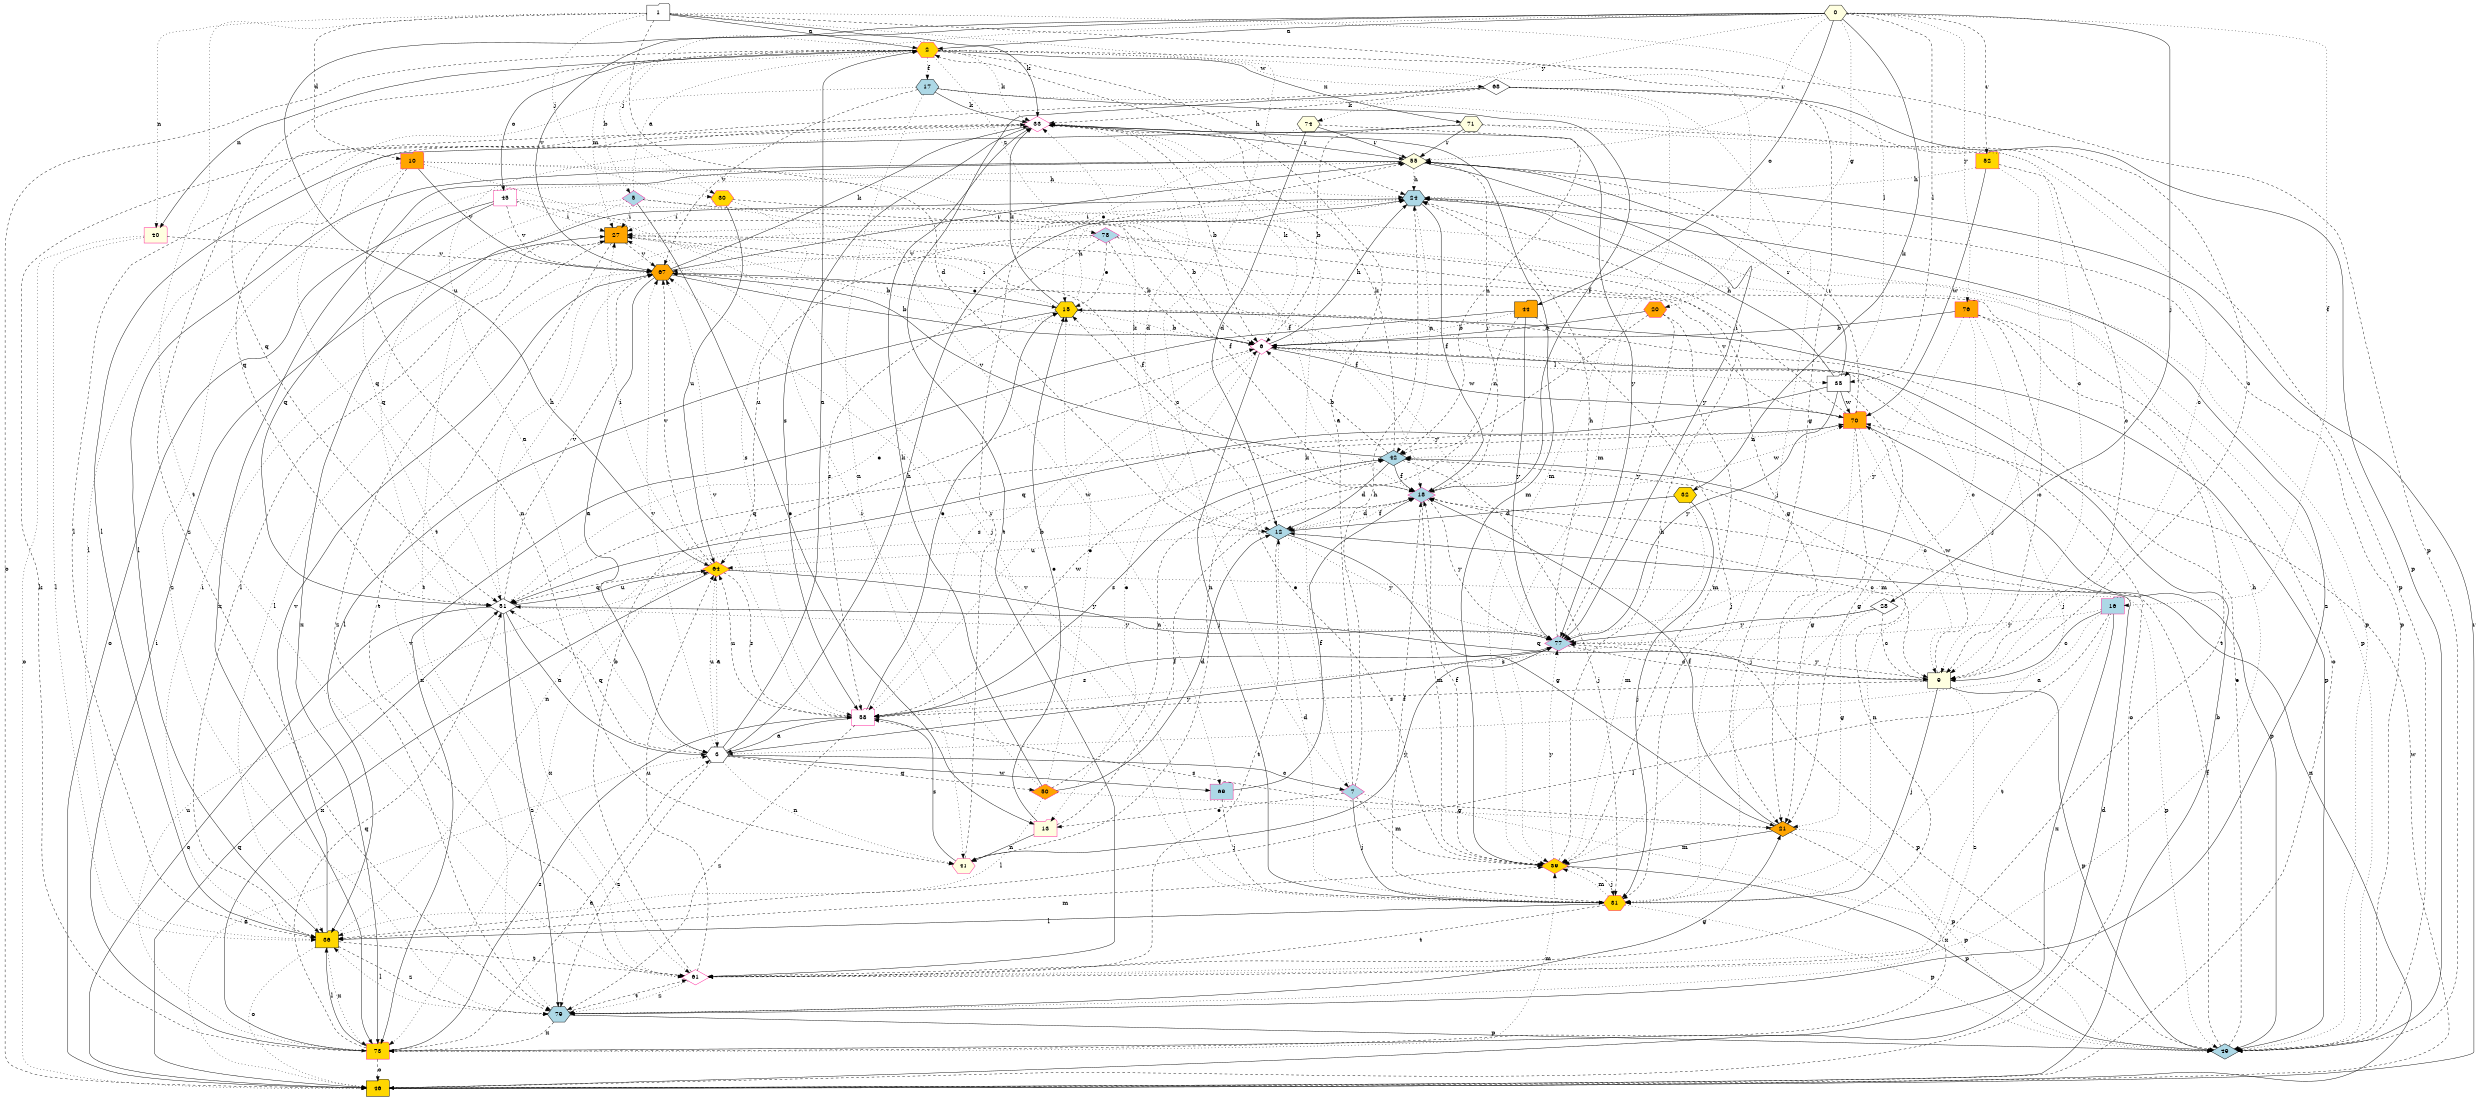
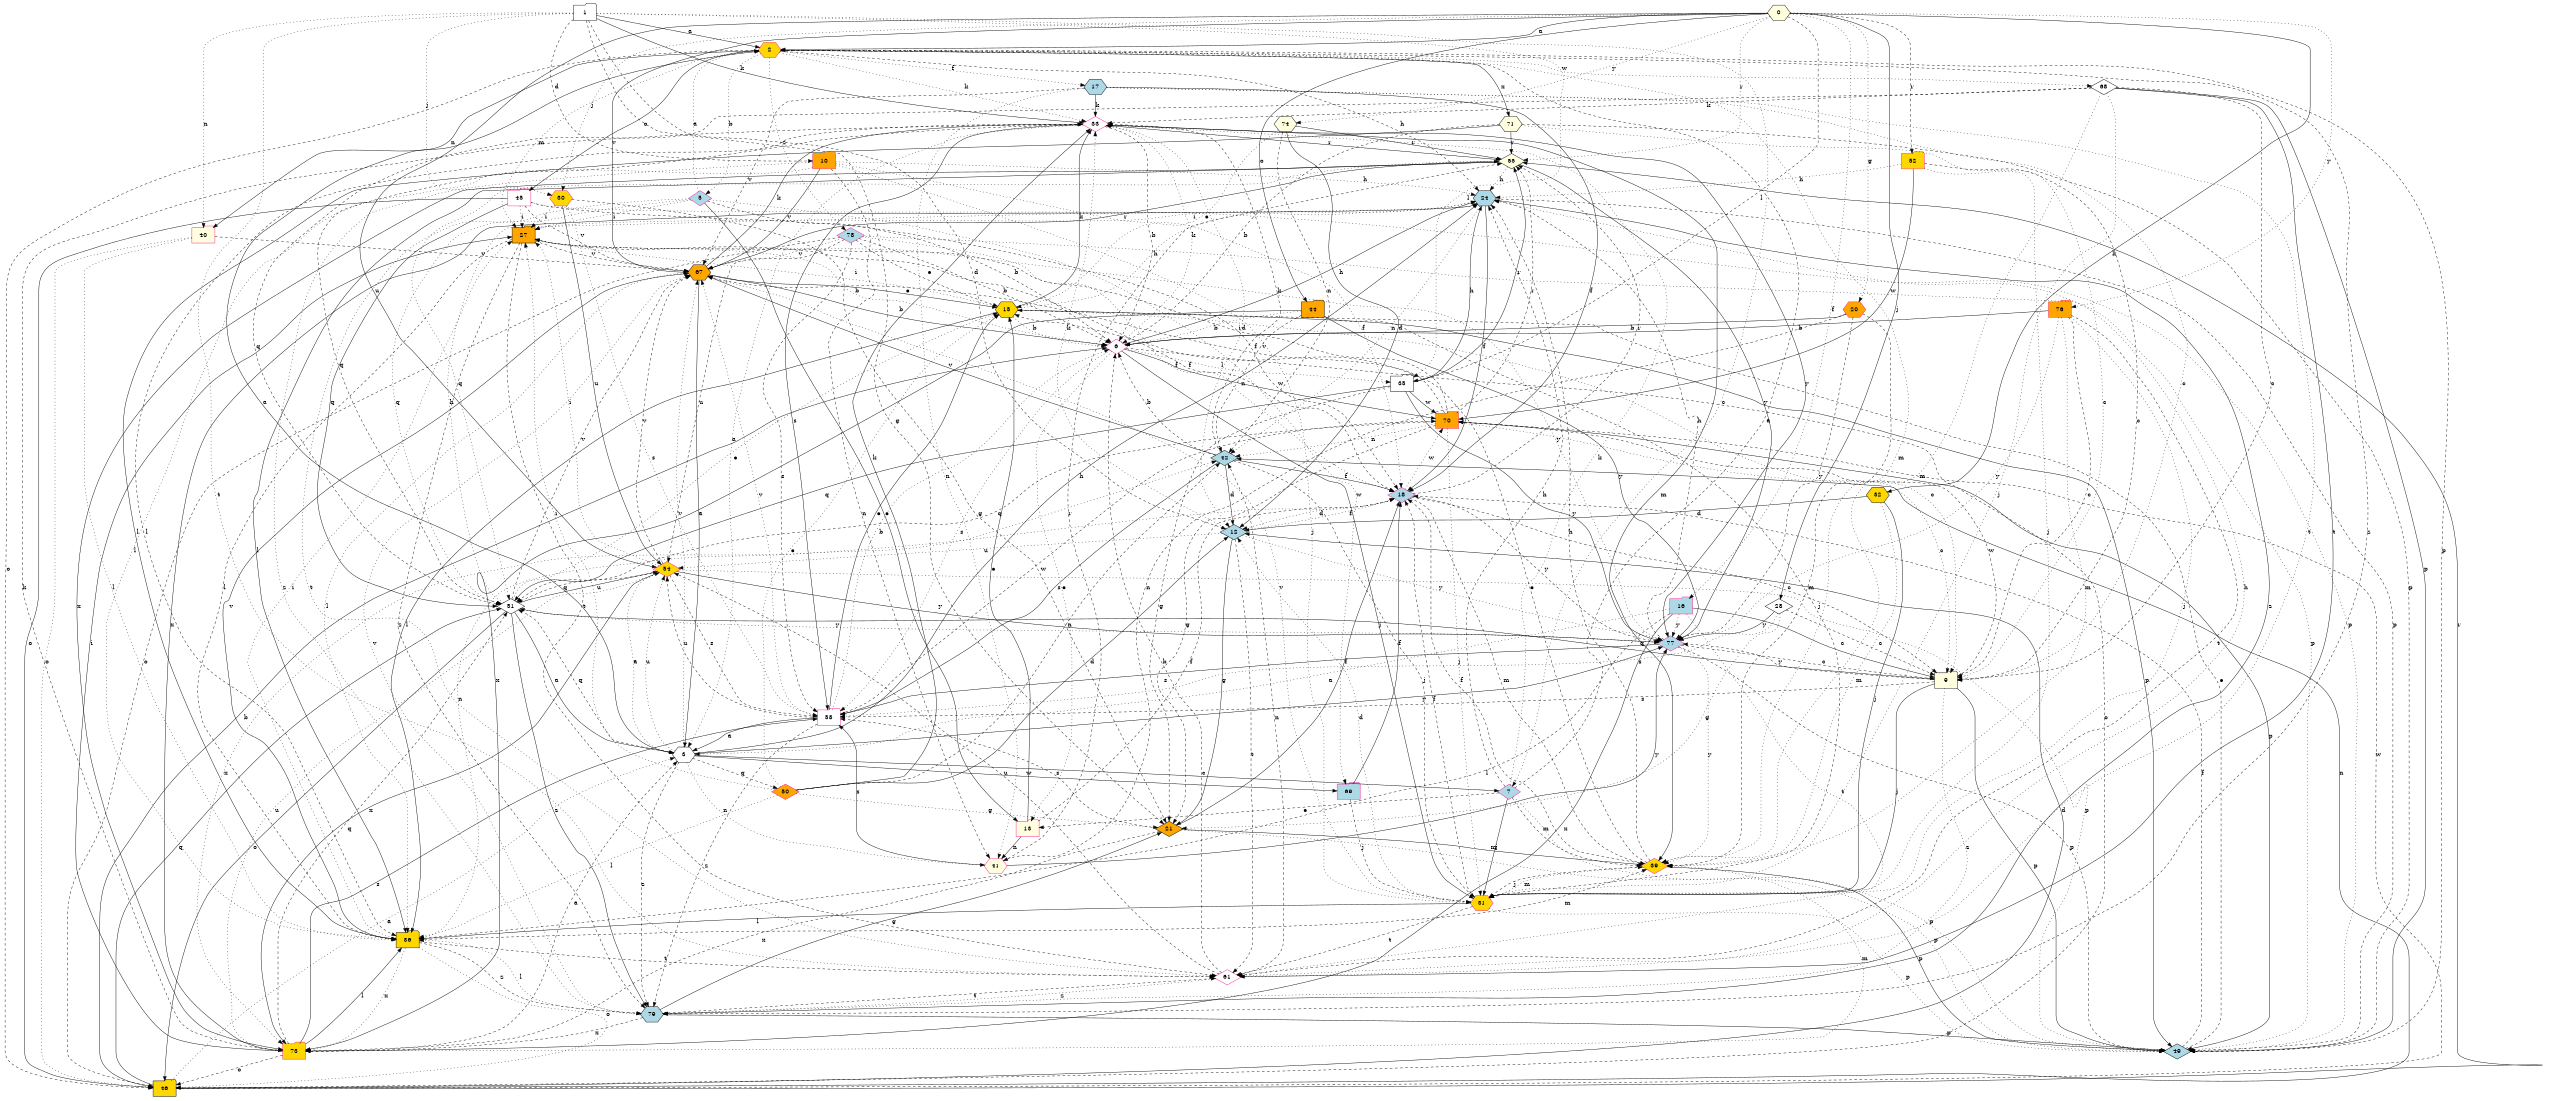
node "64": label "64" -> "54"
edge "39" -> "77": reversed
